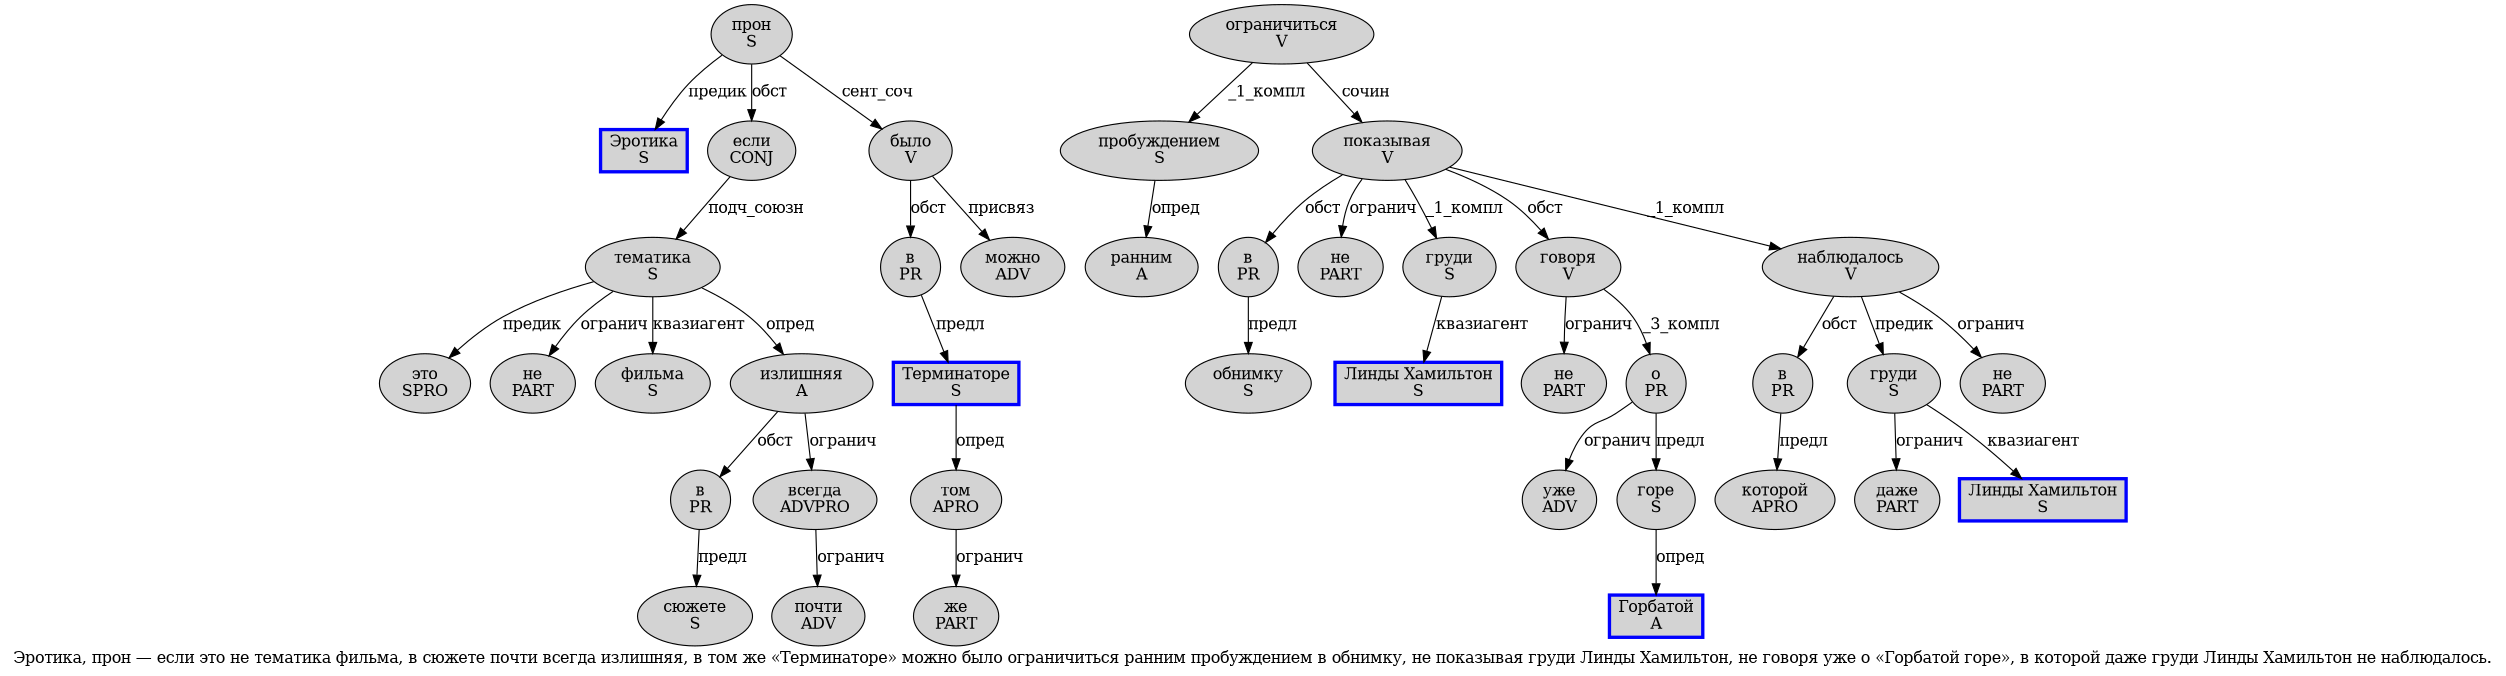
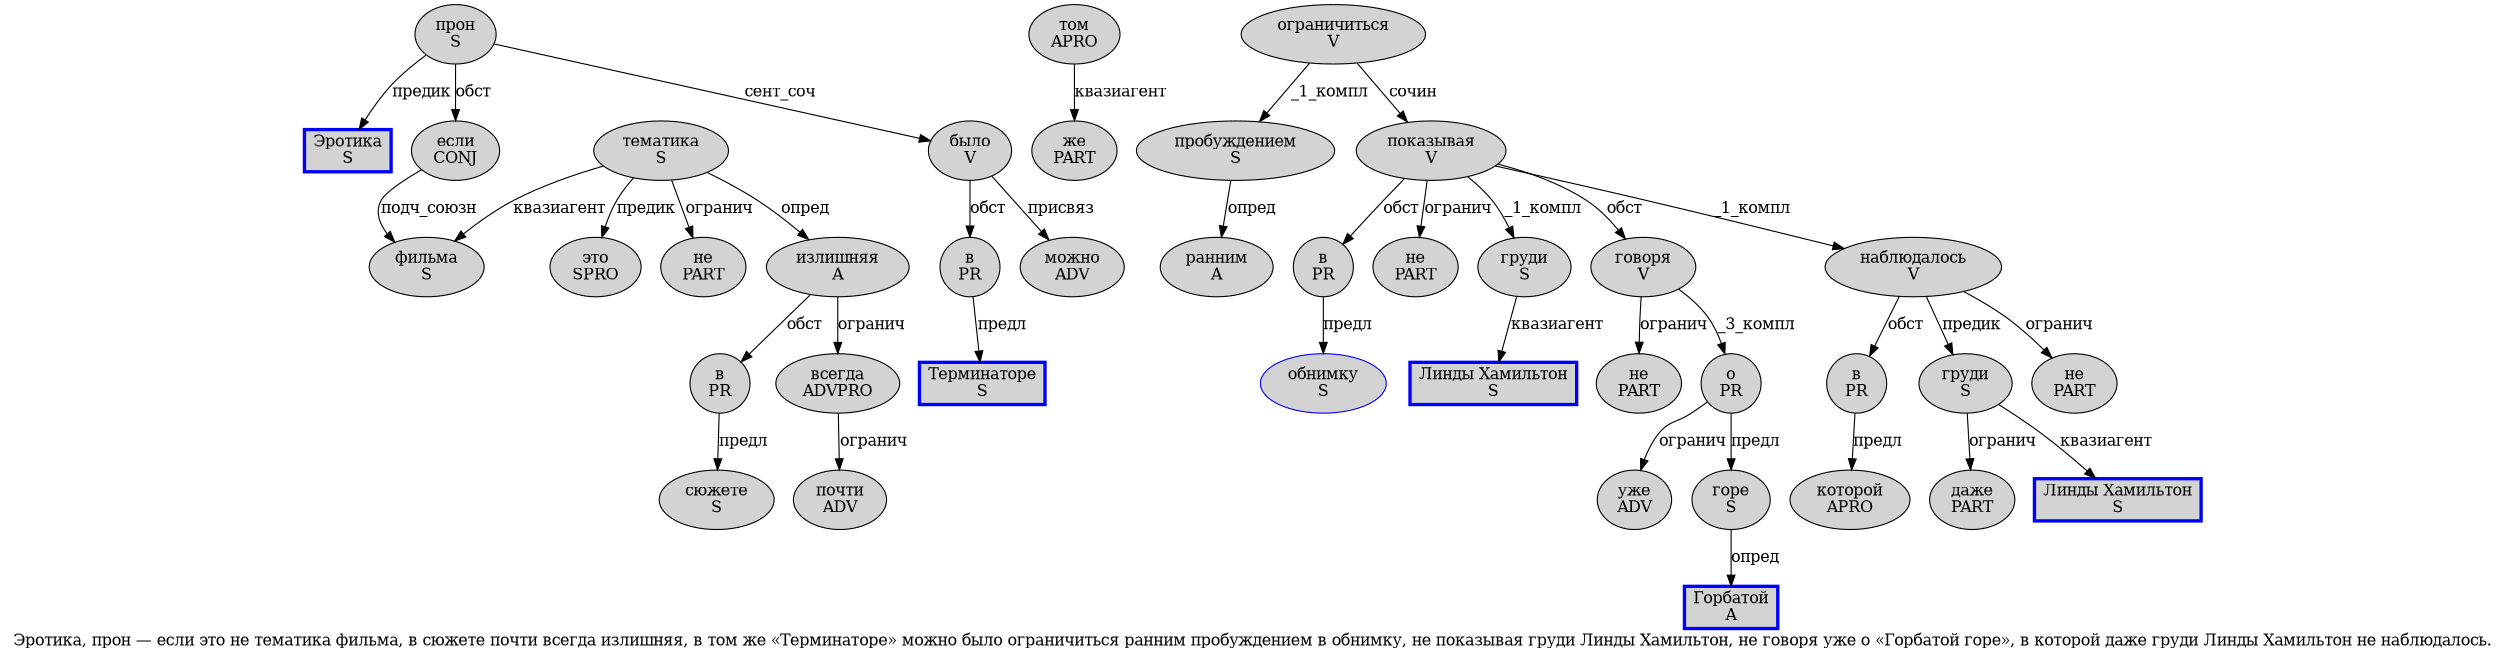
edge "если CONJ" -> "тематика S": now "если CONJ" -> "фильма S"
node "обнимку S": color black -> blue
edge "Терминаторе S" -> "том APRO": removed, label "опред"
edge "том APRO" -> "же PART": label "огранич" -> "квазиагент"
